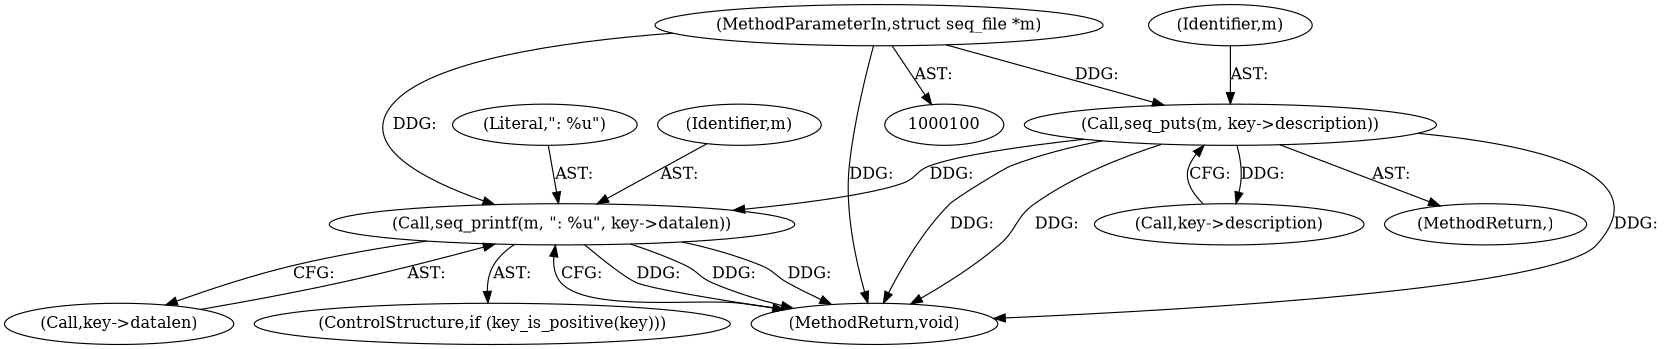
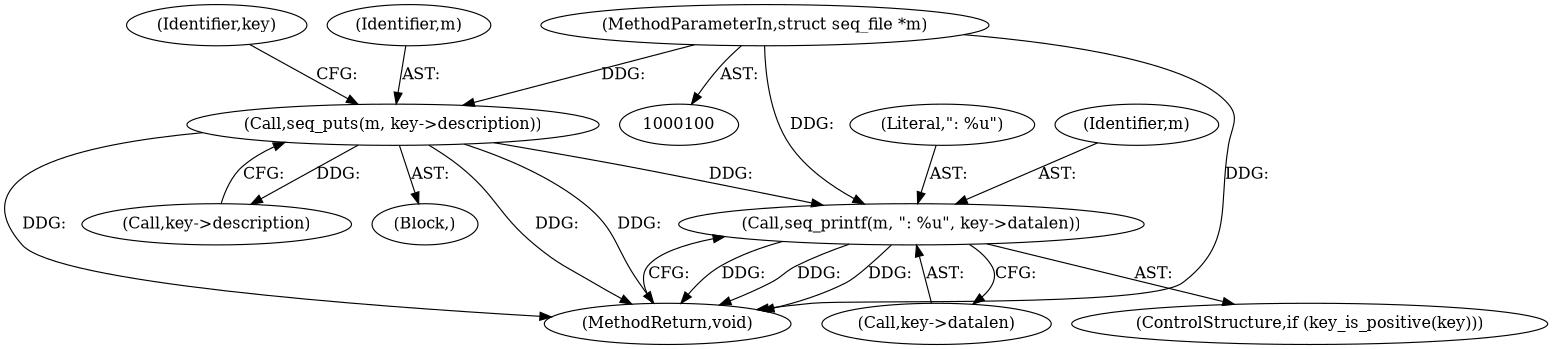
node "(Identifier,key)": added
node "(MethodReturn,)": label "(MethodReturn,)" -> "(Block,)"
